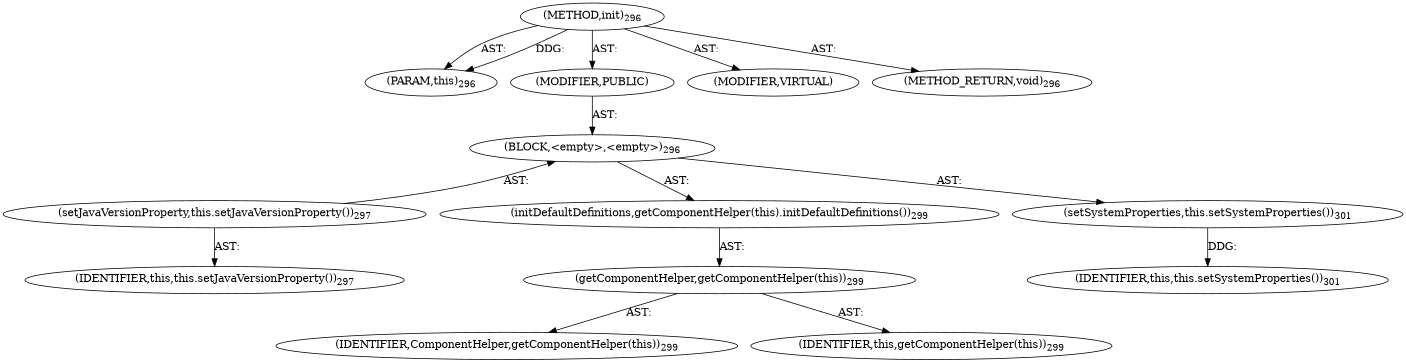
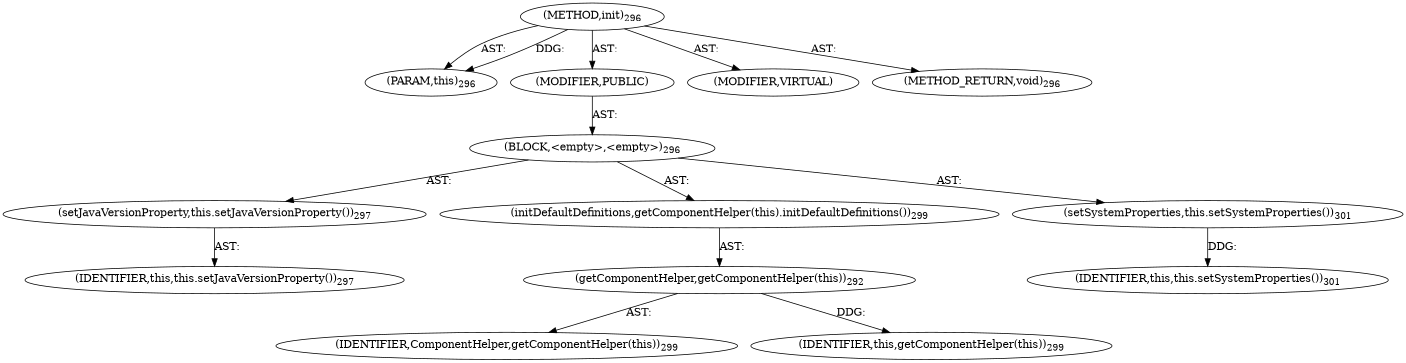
edge "(setJavaVersionProperty,this.setJavaVersionProperty())" -> "(BLOCK,<empty>,<empty>)": reversed
node "(getComponentHelper,getComponentHelper(this))": text "299" -> "292"
edge "(getComponentHelper,getComponentHelper(this))" -> "(IDENTIFIER,this,getComponentHelper(this))": label "AST: " -> "DDG: "
